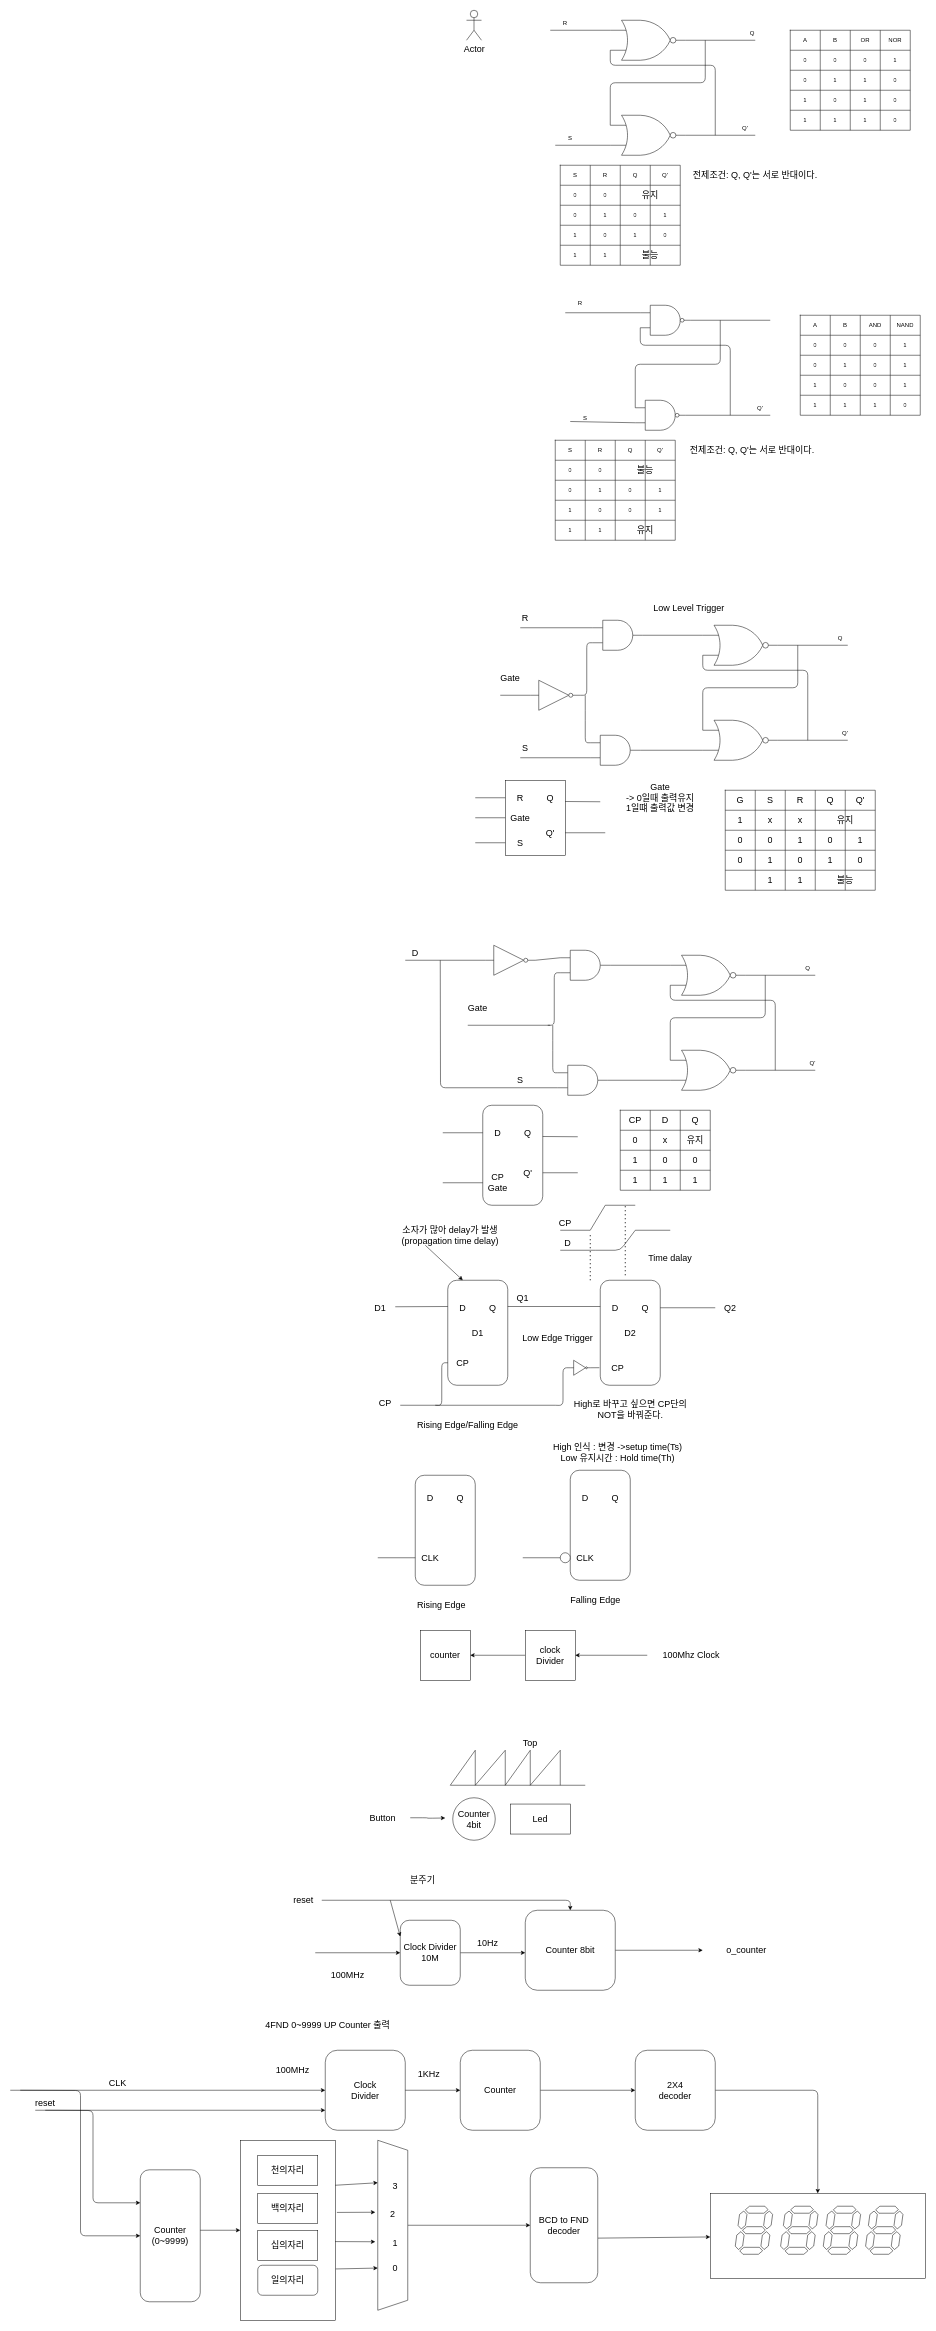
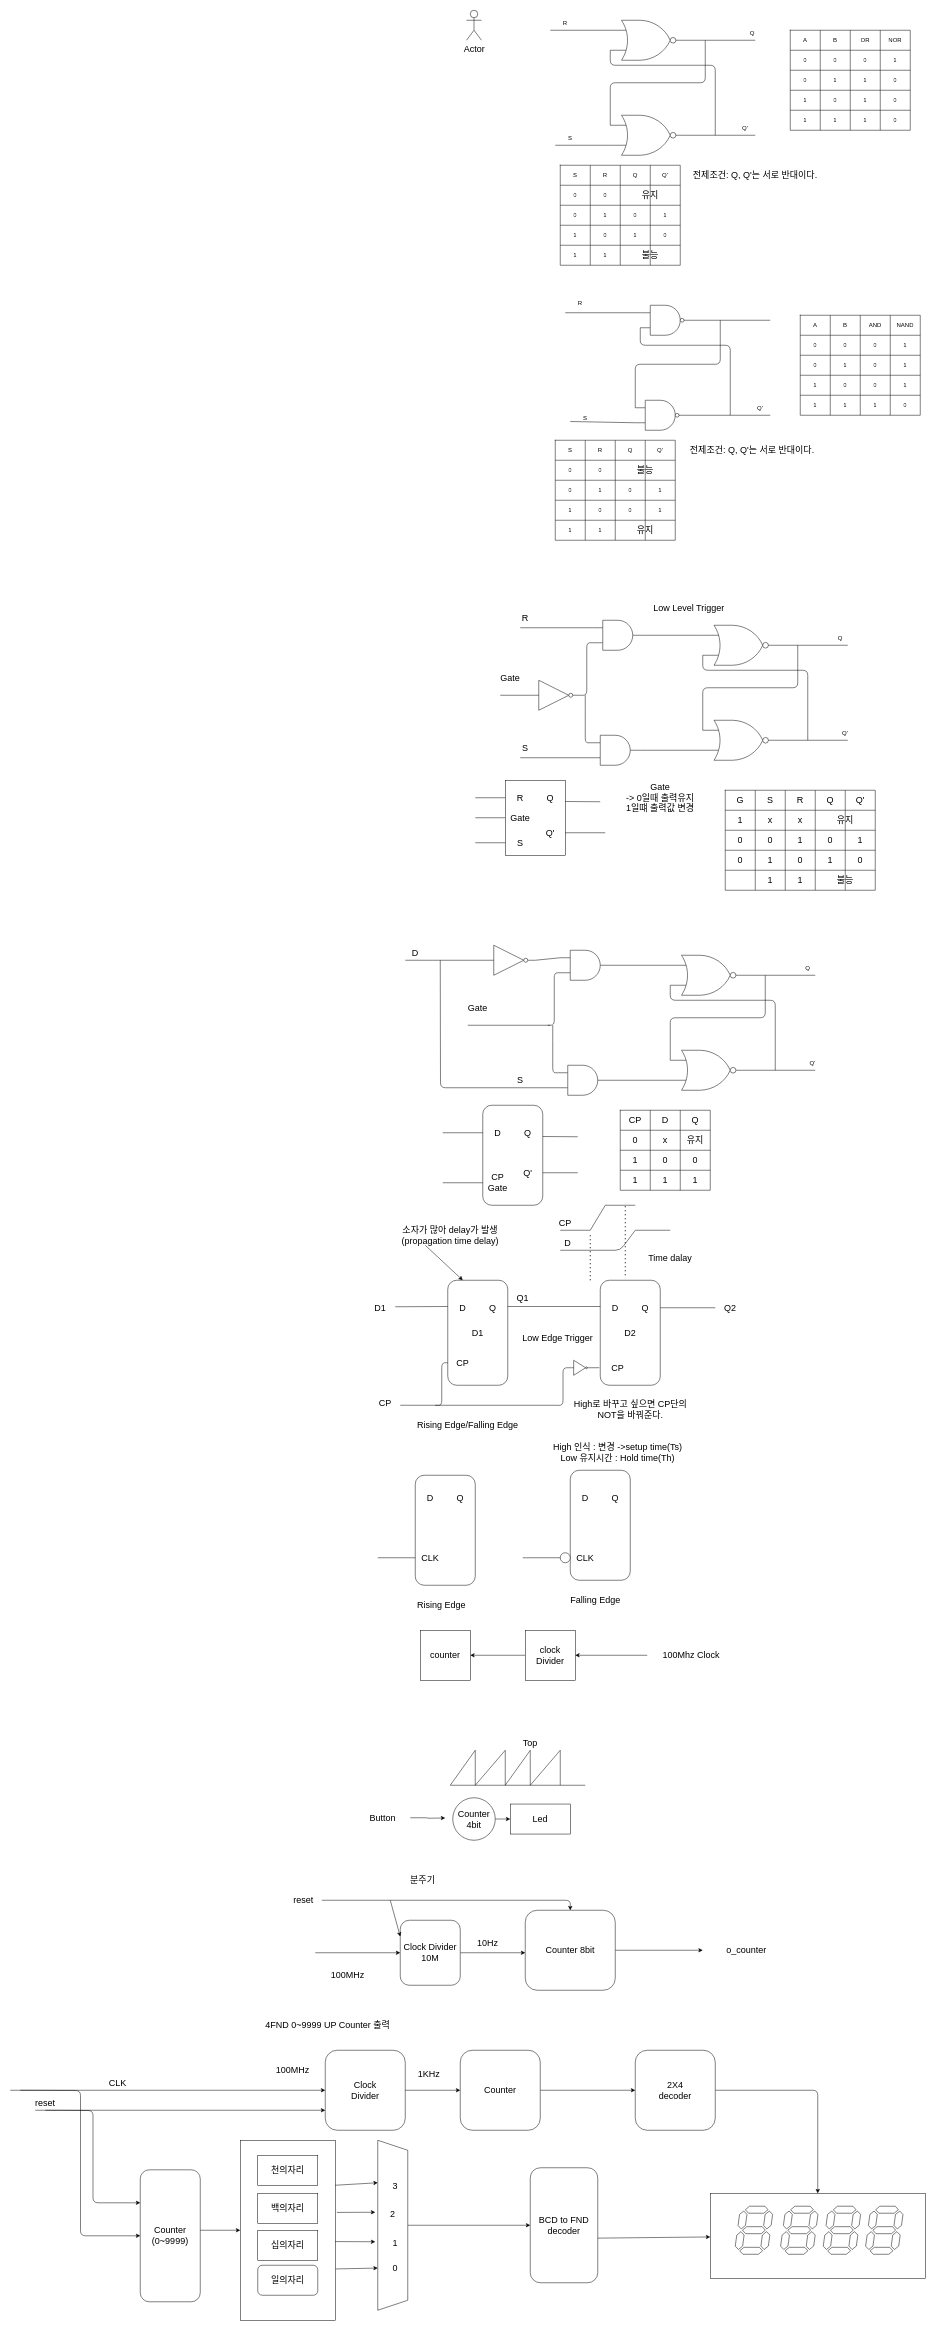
edge "Counter 4bit" -> "Led": added
